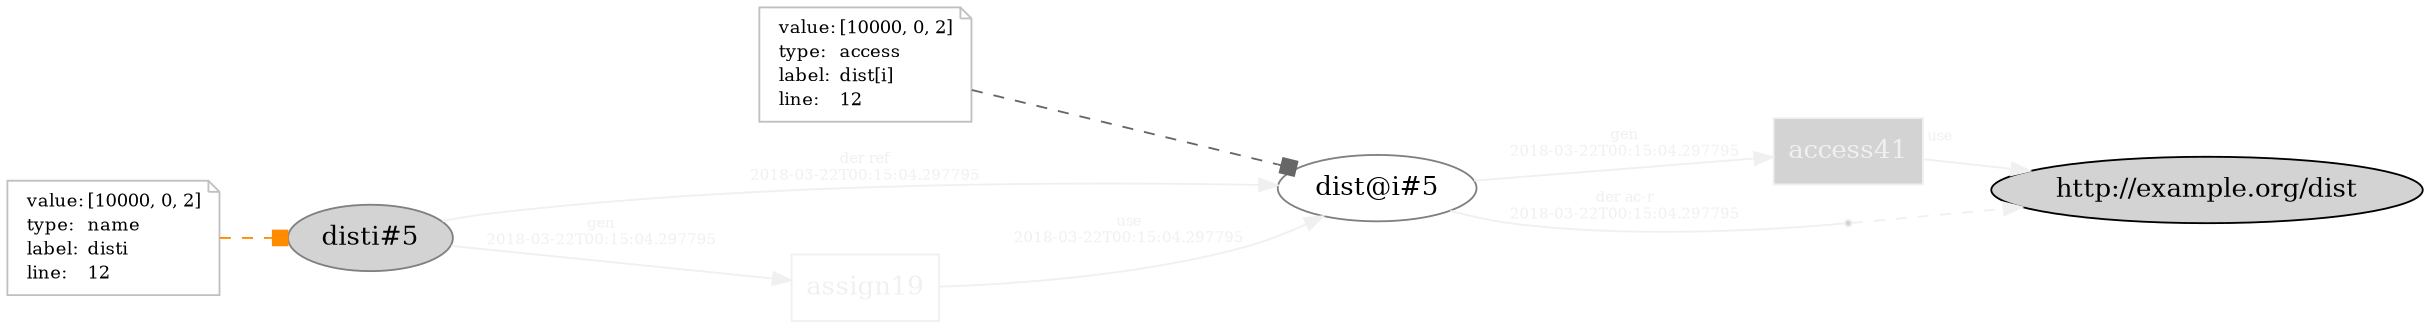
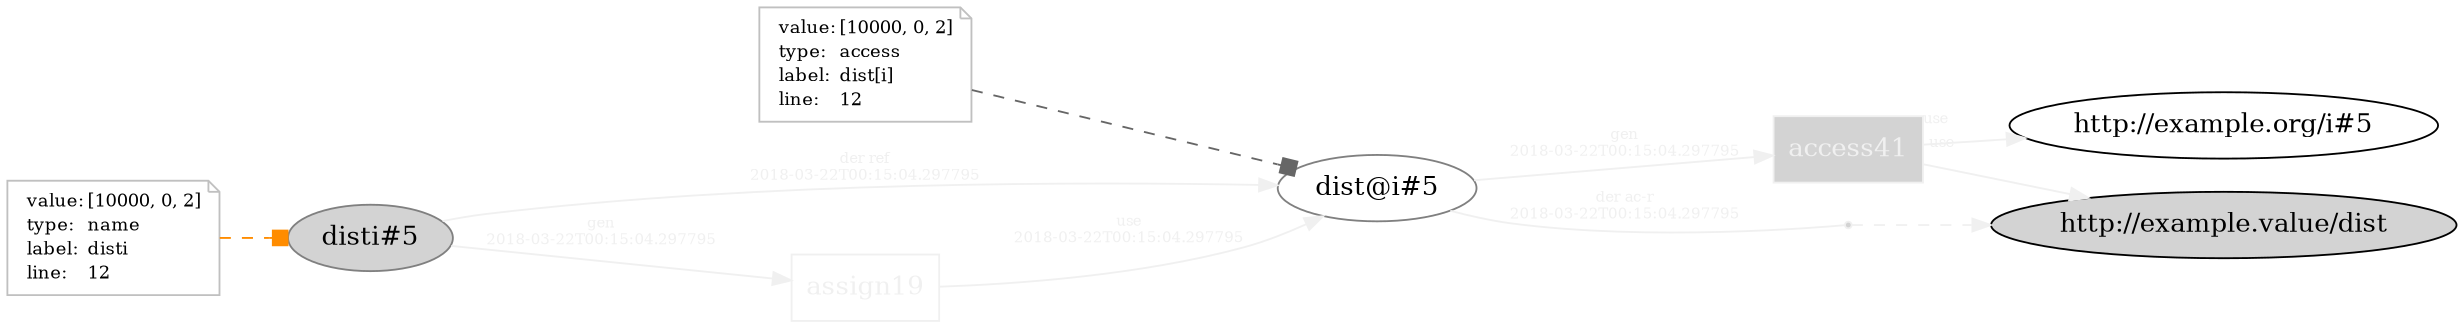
node "http://example.org/i#5": added
node "http://example.org/dist": label "http://example.org/dist" -> "http://example.value/dist"
